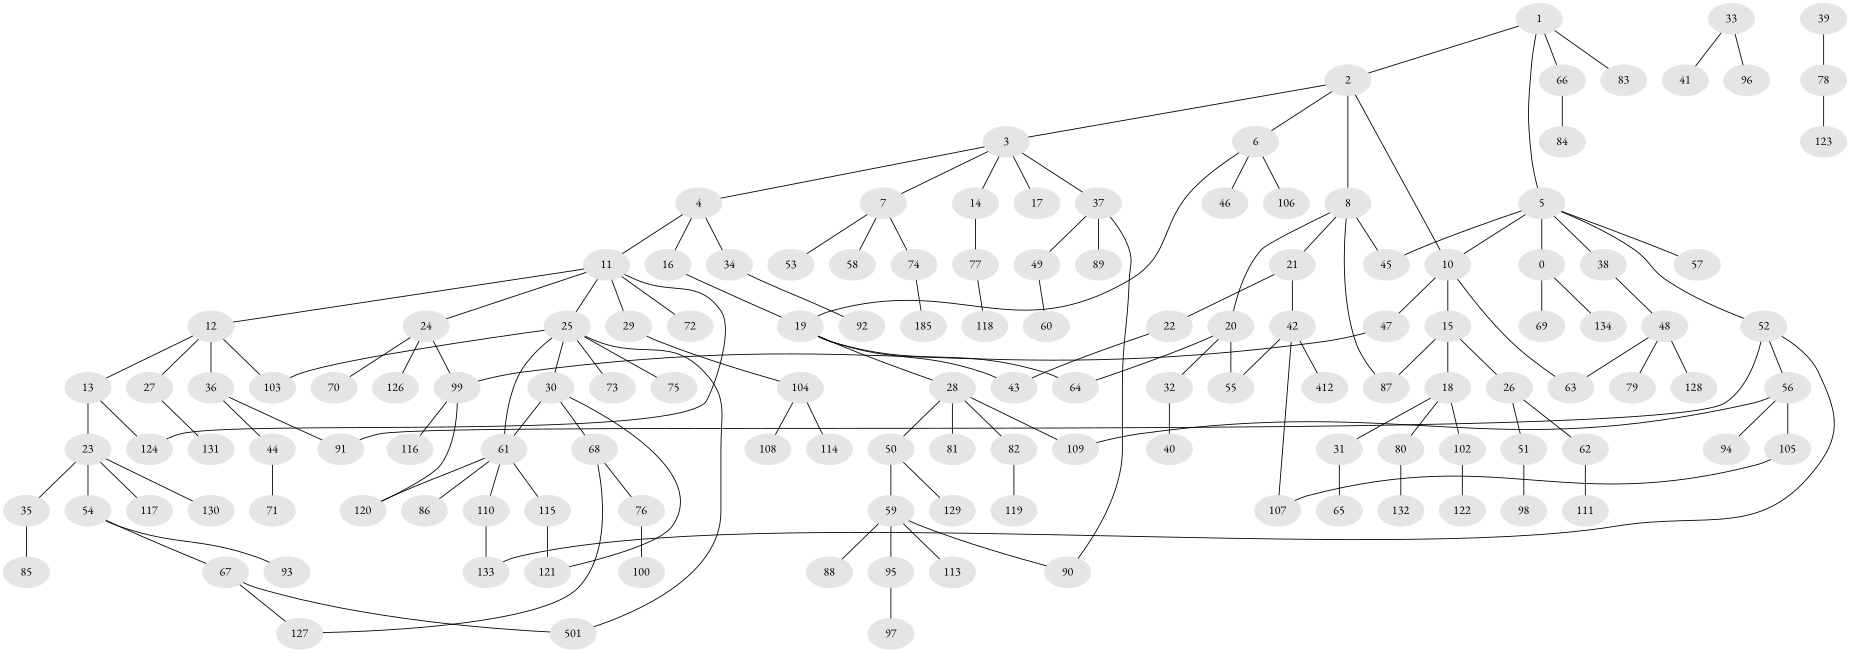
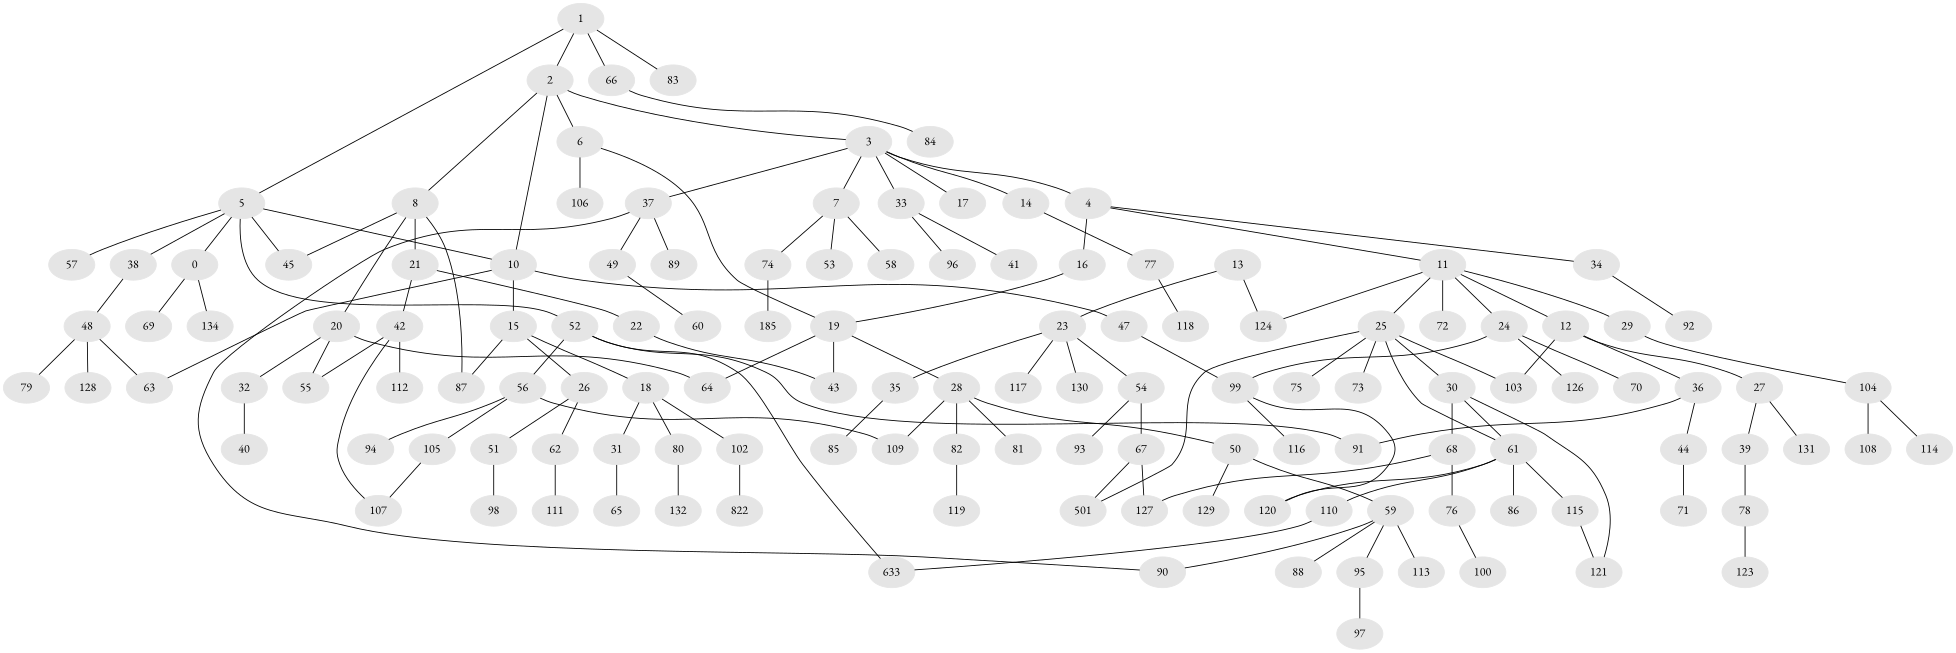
edge "3" -- "33": added
node "46": removed
edge "12" -- "13": removed
node "412": label "412" -> "112"
edge "27" -- "39": added
node "122": label "122" -> "822"
node "133": label "133" -> "633"
